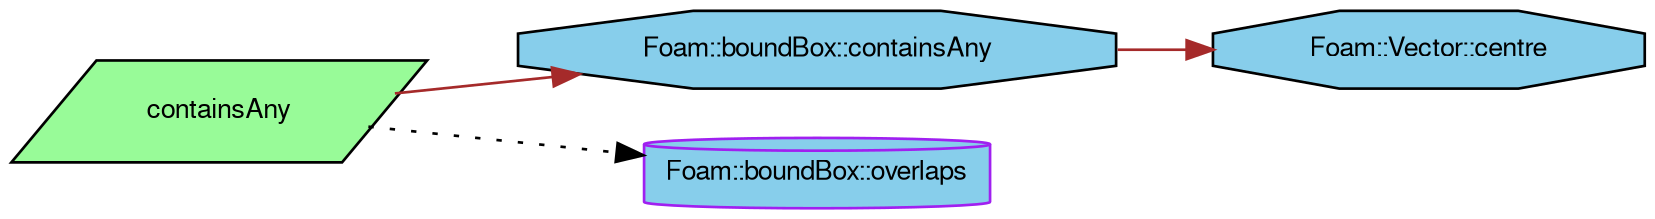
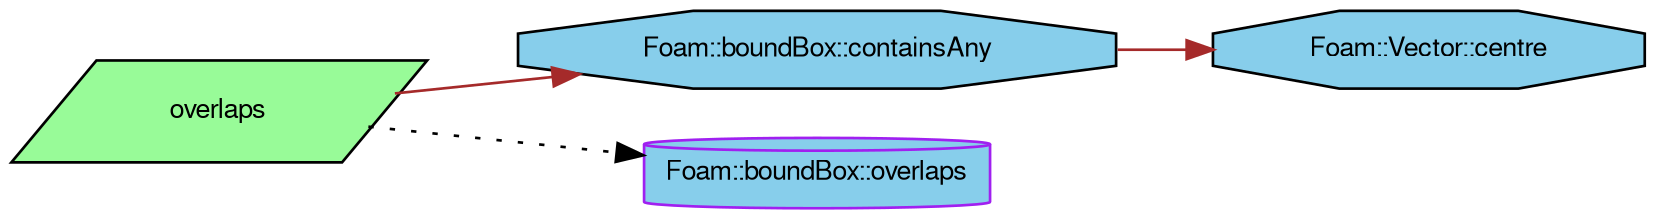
node "containsAny": label "containsAny" -> "overlaps"
